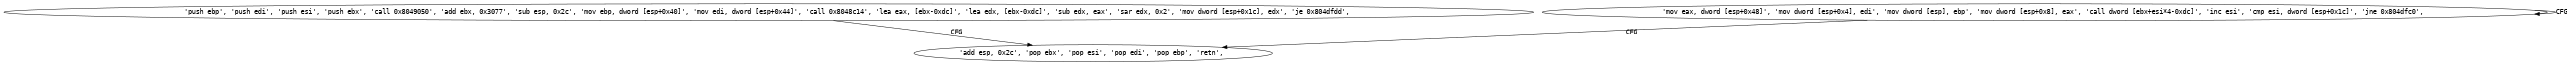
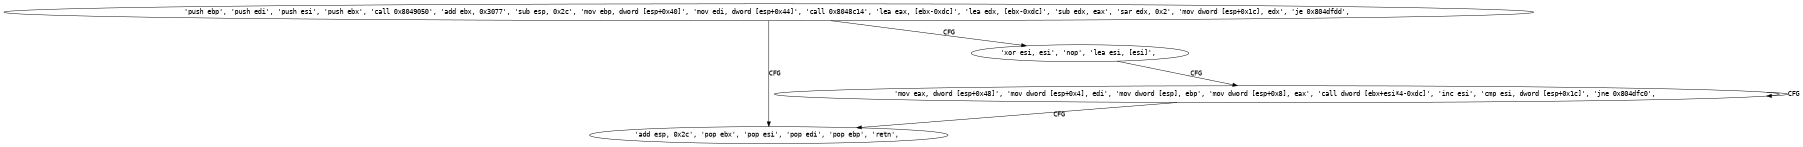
node "'xor esi, esi', 'nop', 'lea esi, [esi]',": added
